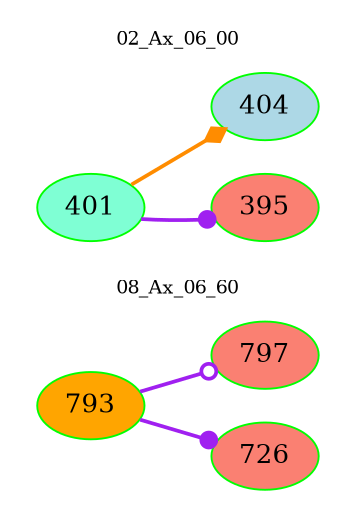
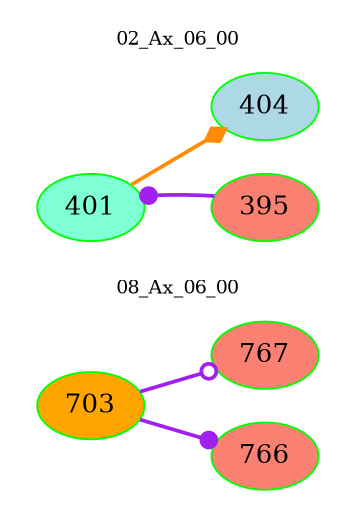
edge "401" -> "395": reversed
cluster "08_Ax_06_60": label "08_Ax_06_60" -> "08_Ax_06_00"
node "797": label "797" -> "767"
node "793": label "793" -> "703"
node "726": label "726" -> "766"
